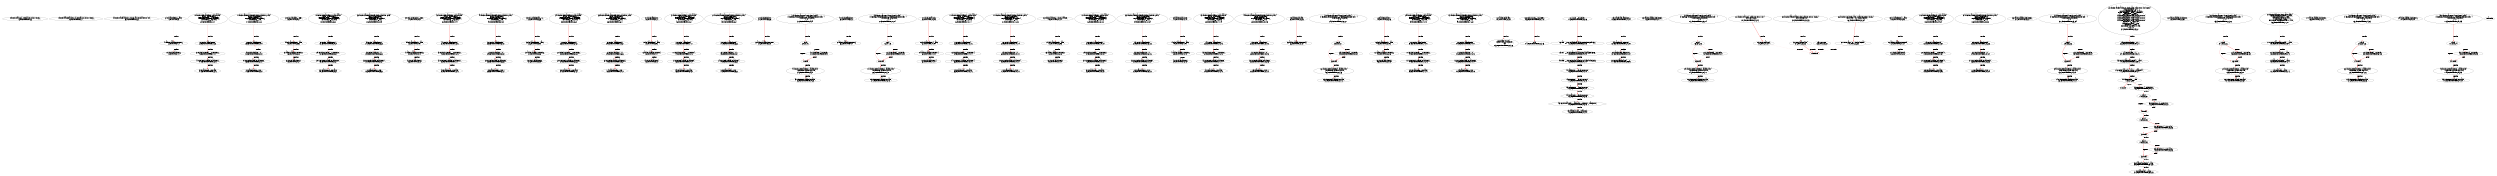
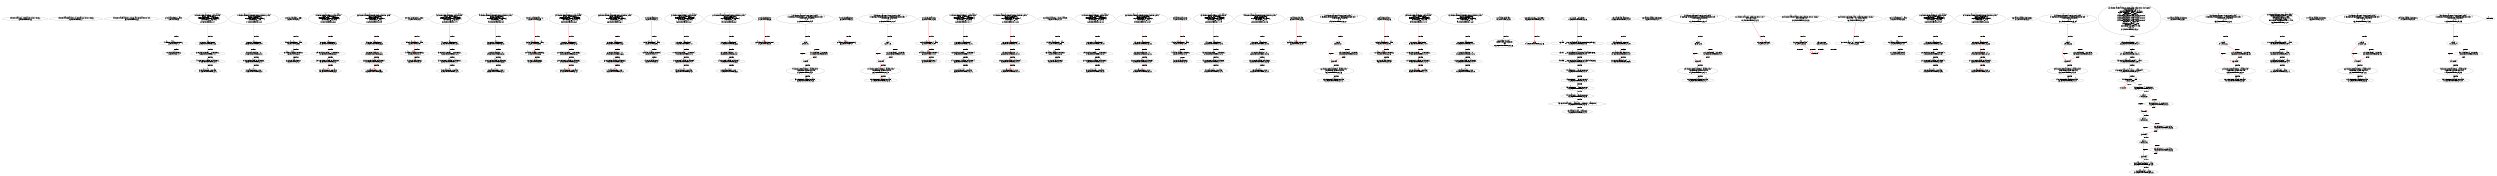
edge "19_ require(submission < 10); 131-expression_statement-20-20" -> "18_ require (!claimed_TOD26); 125-expression_statement-19-19": reversed
